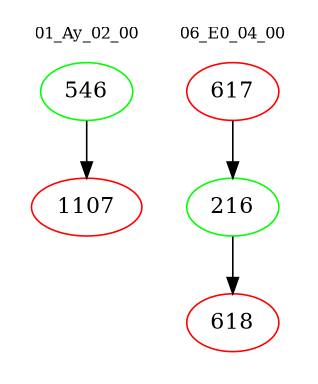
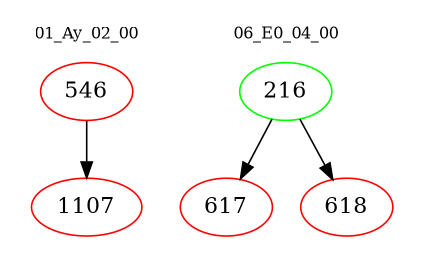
node "546": color green -> red
edge "617" -> "216": reversed
